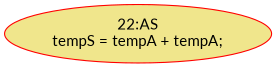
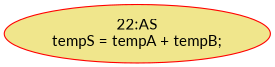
node "22:AS tempS = tempA + tempA;": label "22:AS tempS = tempA + tempA;" -> "22:AS tempS = tempA + tempB;"
